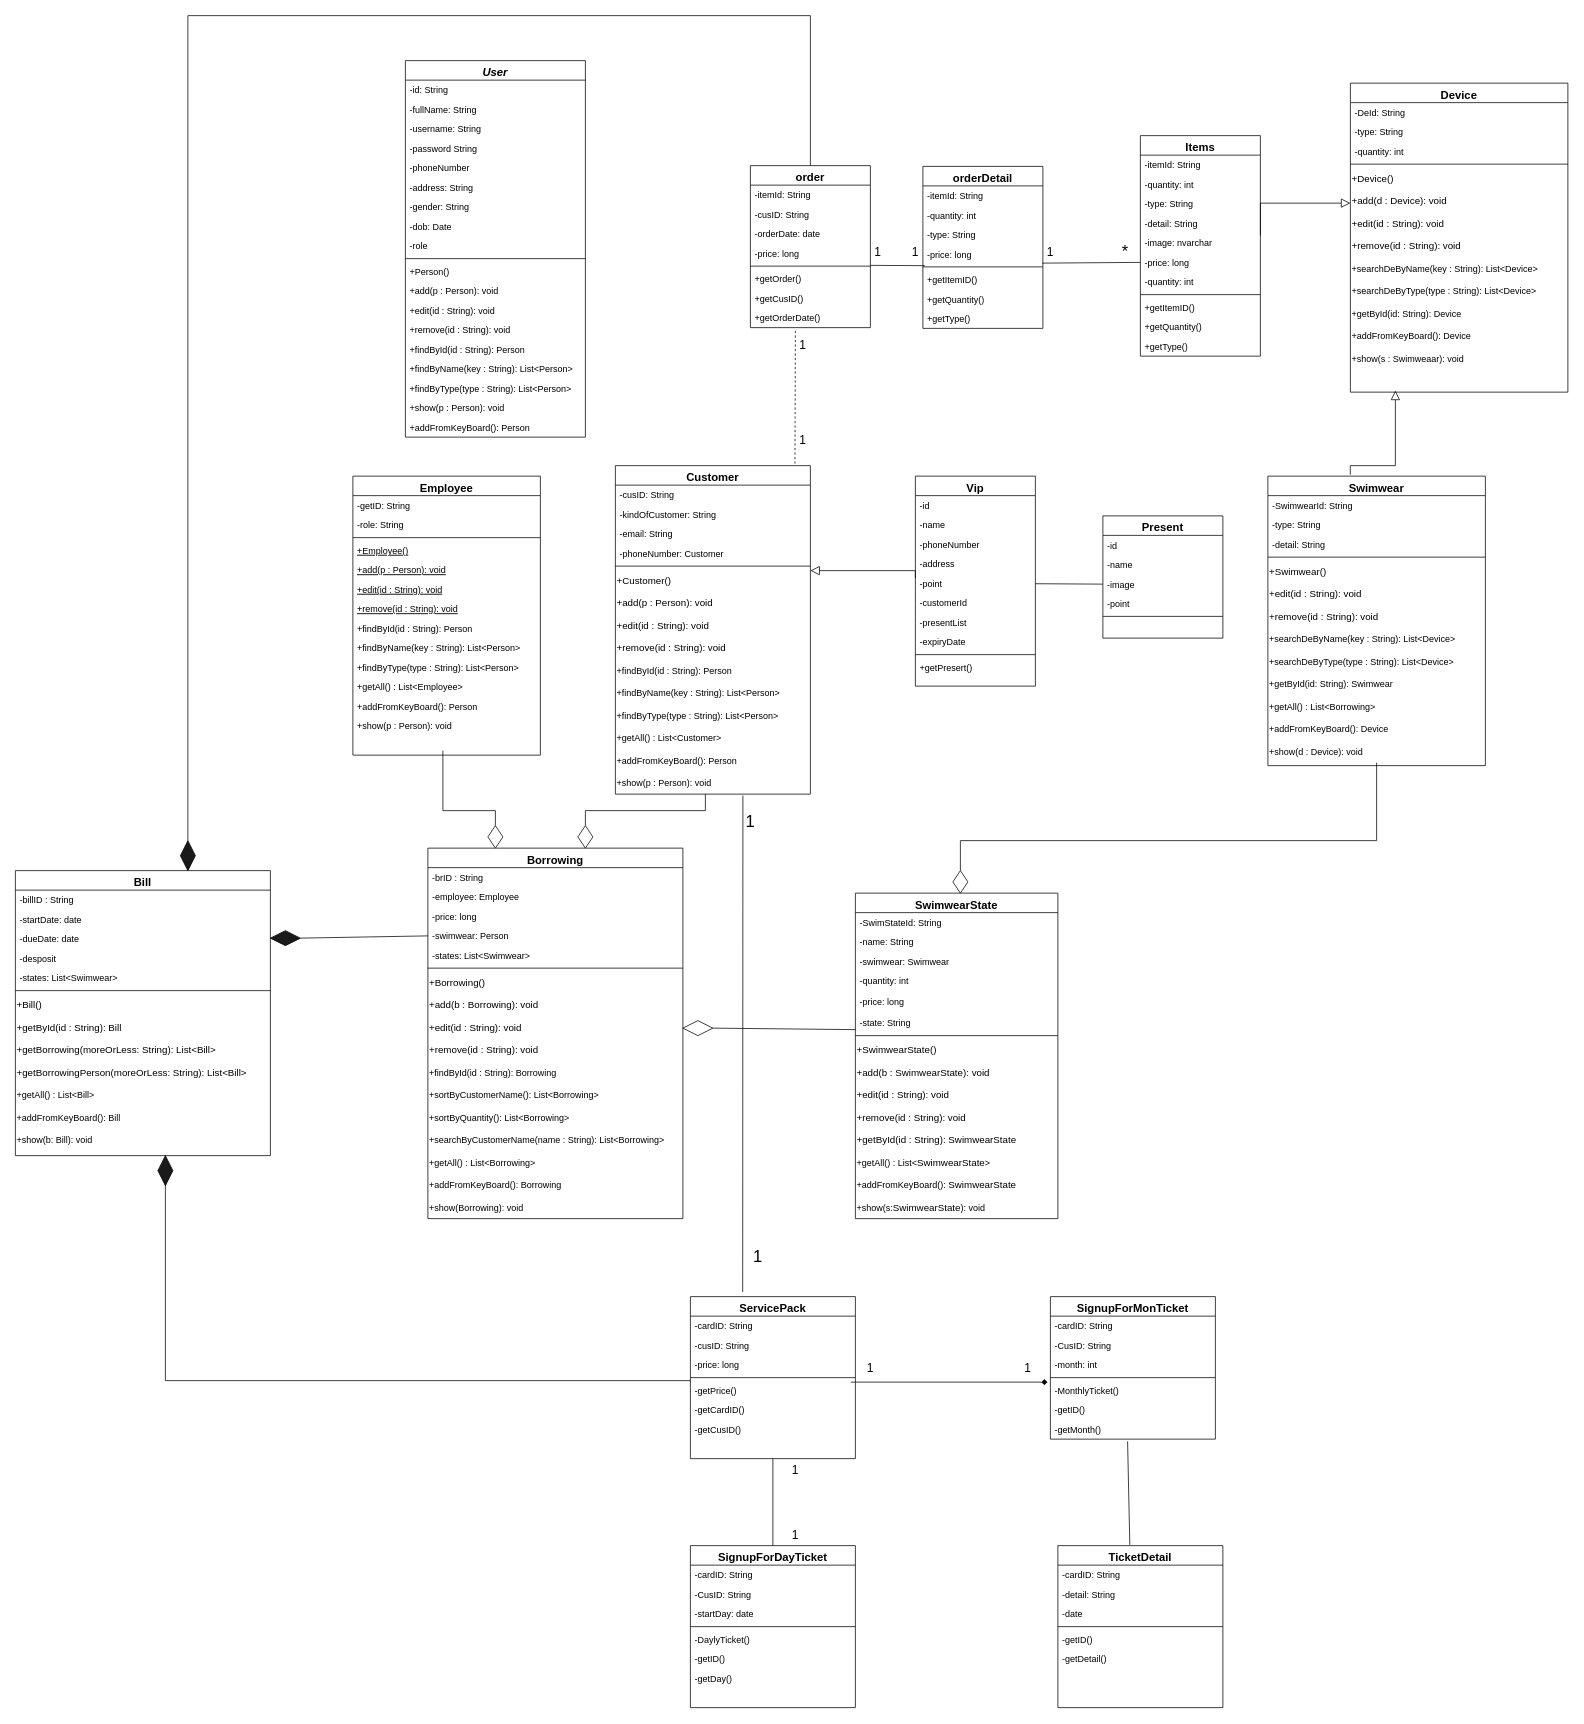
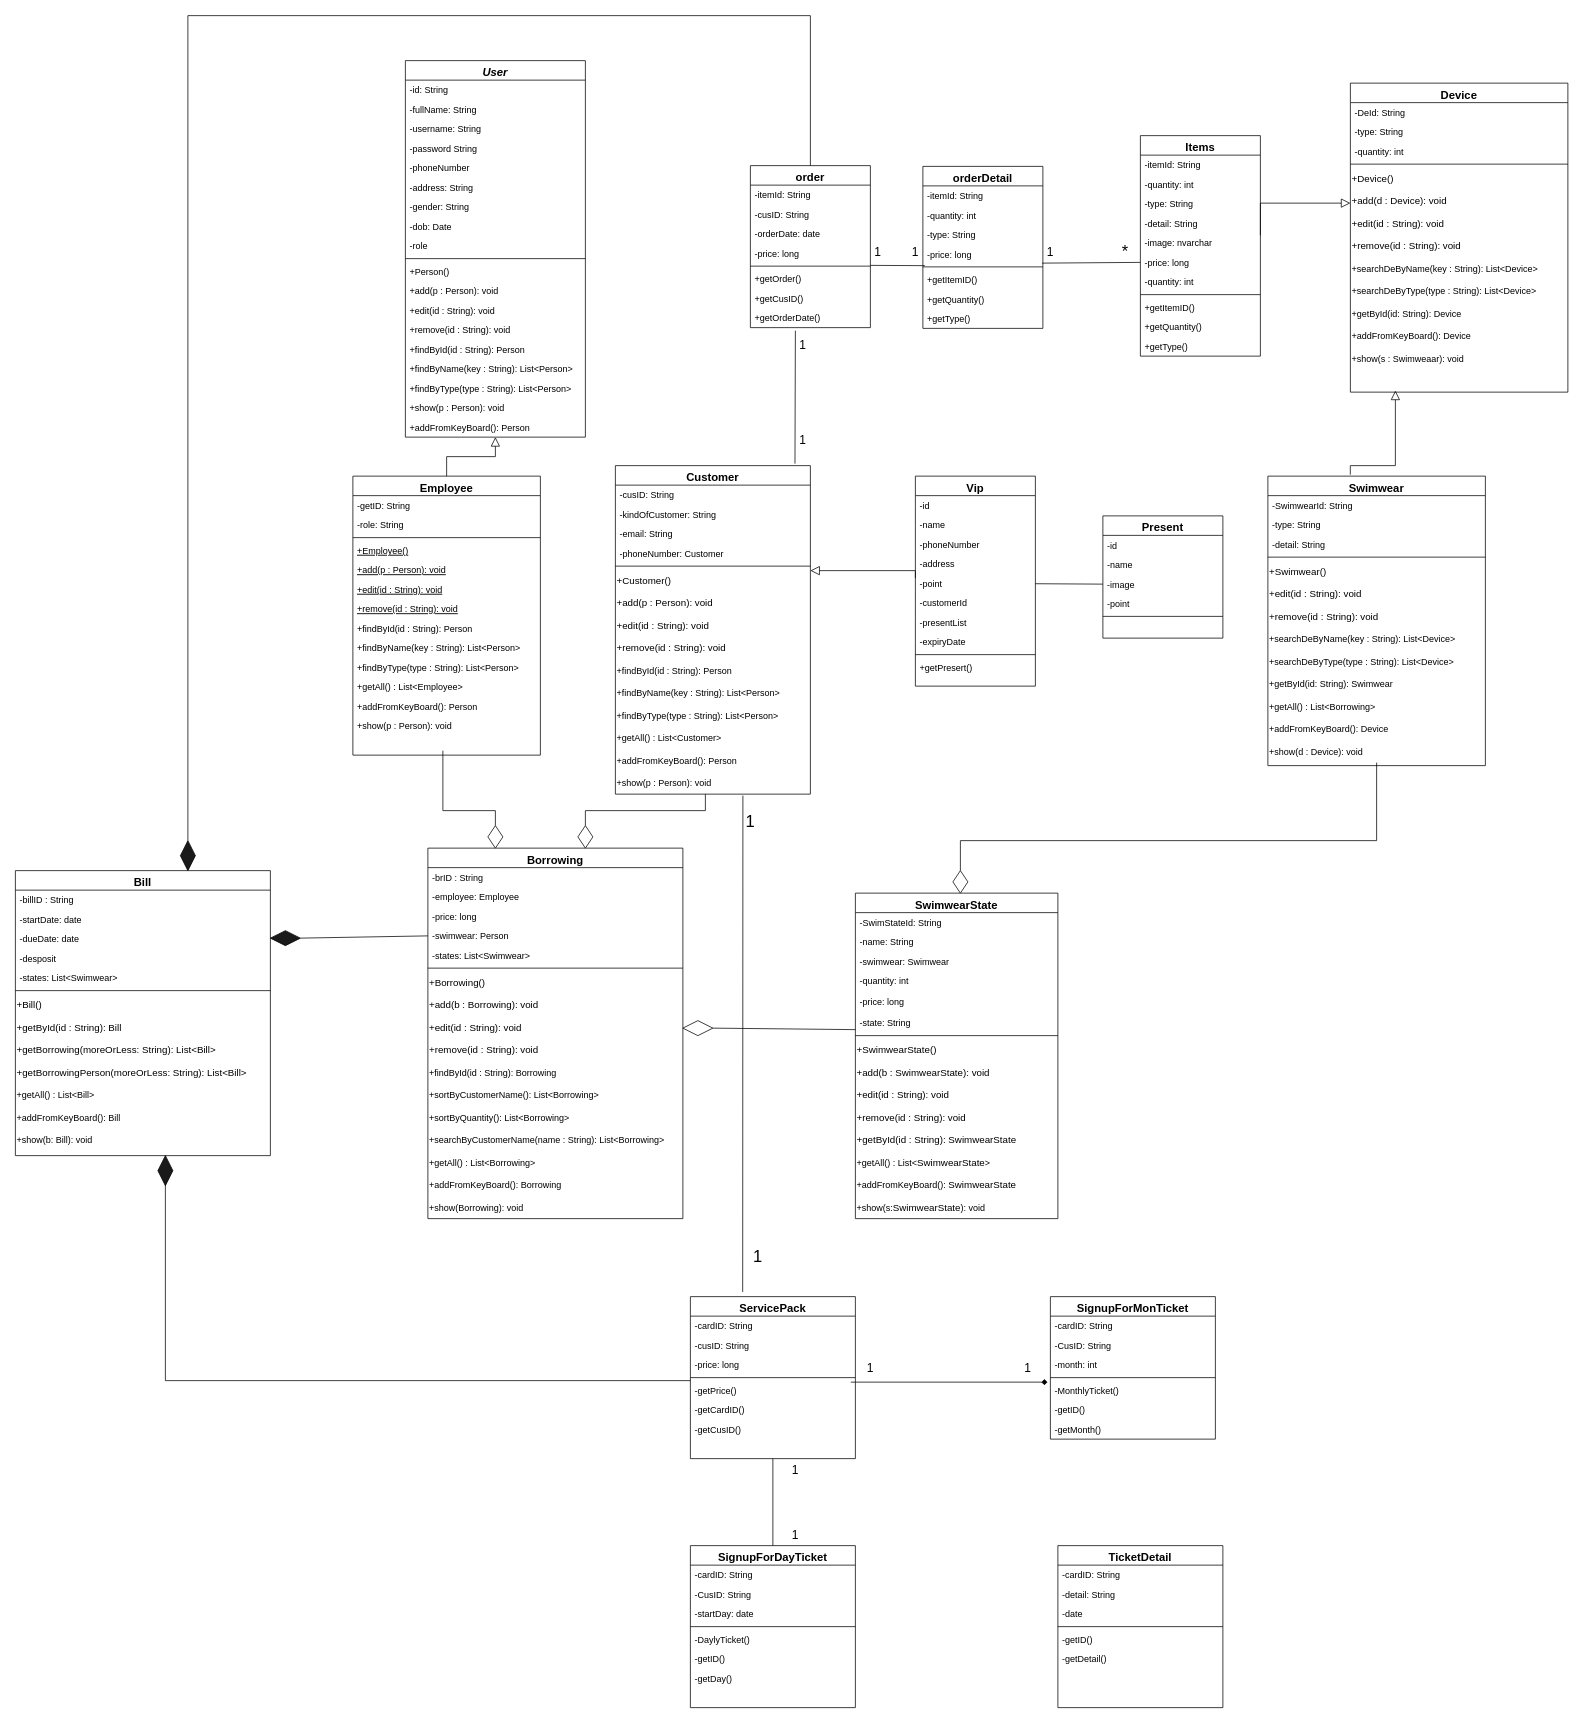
edge "+getOrderDate()" -- "Customer": style dashed -> solid
edge "Employee" -> "User": added
edge "-getMonth()" -- "TicketDetail": removed
